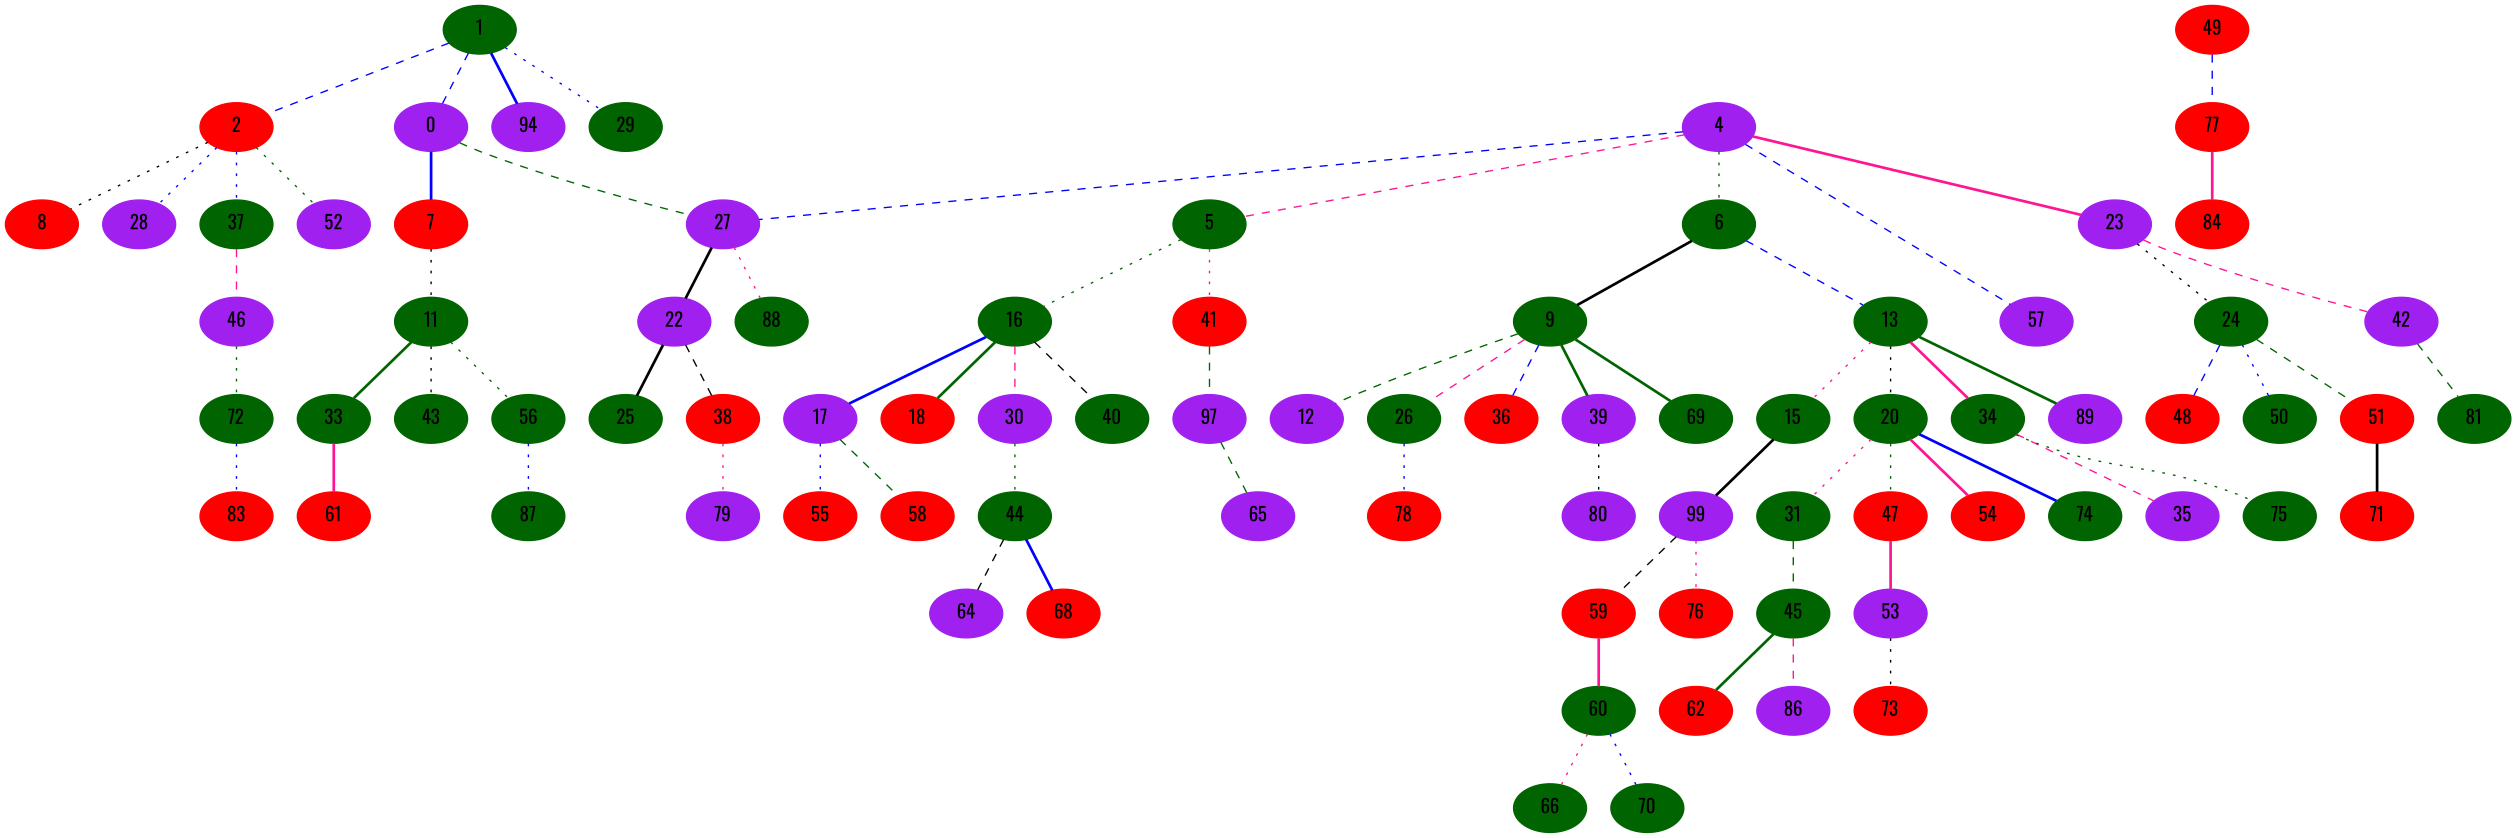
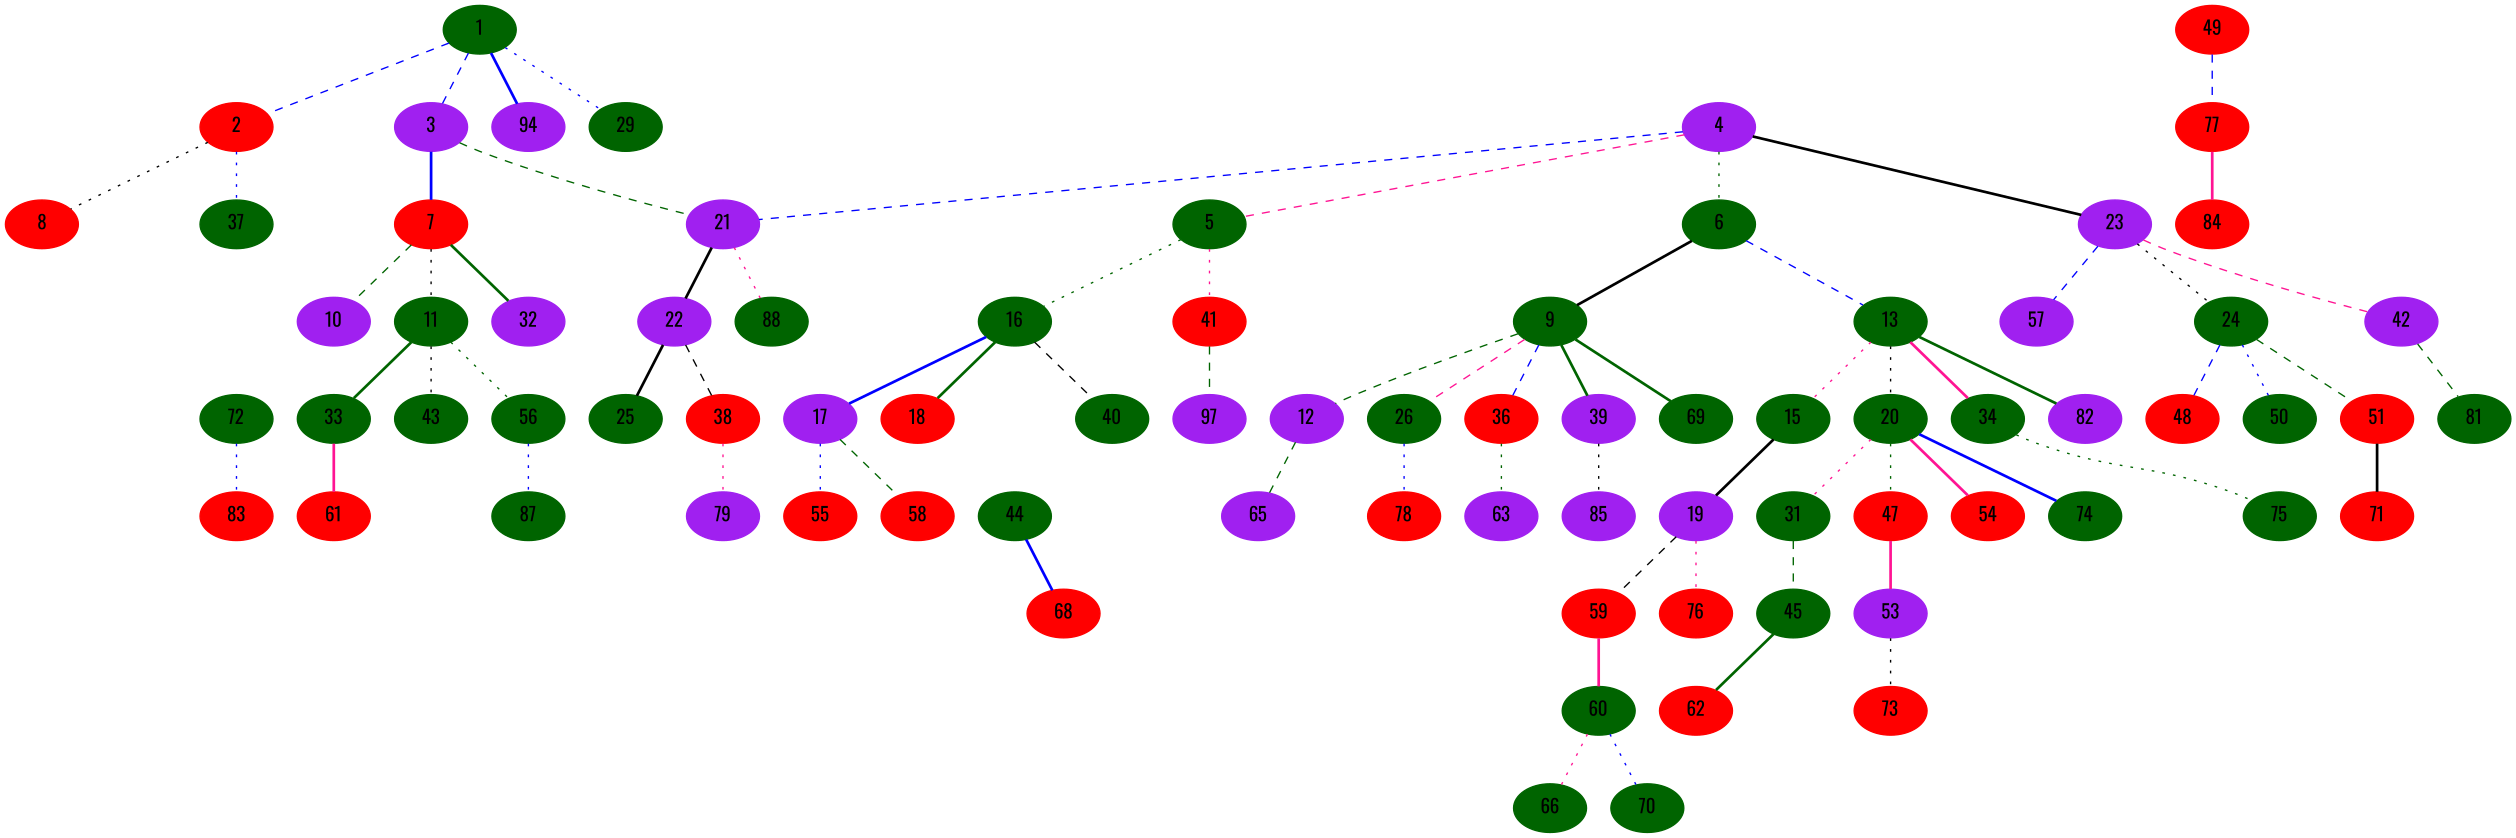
node "0": label "0" -> "3"
edge "4" -- "23": color deeppink -> black
node "28": removed
node "52": removed
node "27": label "27" -> "21"
edge "4" -- "57": now "23" -- "57"
node "46": removed
node "10": added
node "32": added
node "30": removed
node "89": label "89" -> "82"
edge "97" -- "65": now "12" -- "65"
node "63": added
node "80": label "80" -> "85"
node "99": label "99" -> "19"
node "35": removed
node "64": removed
node "86": removed
